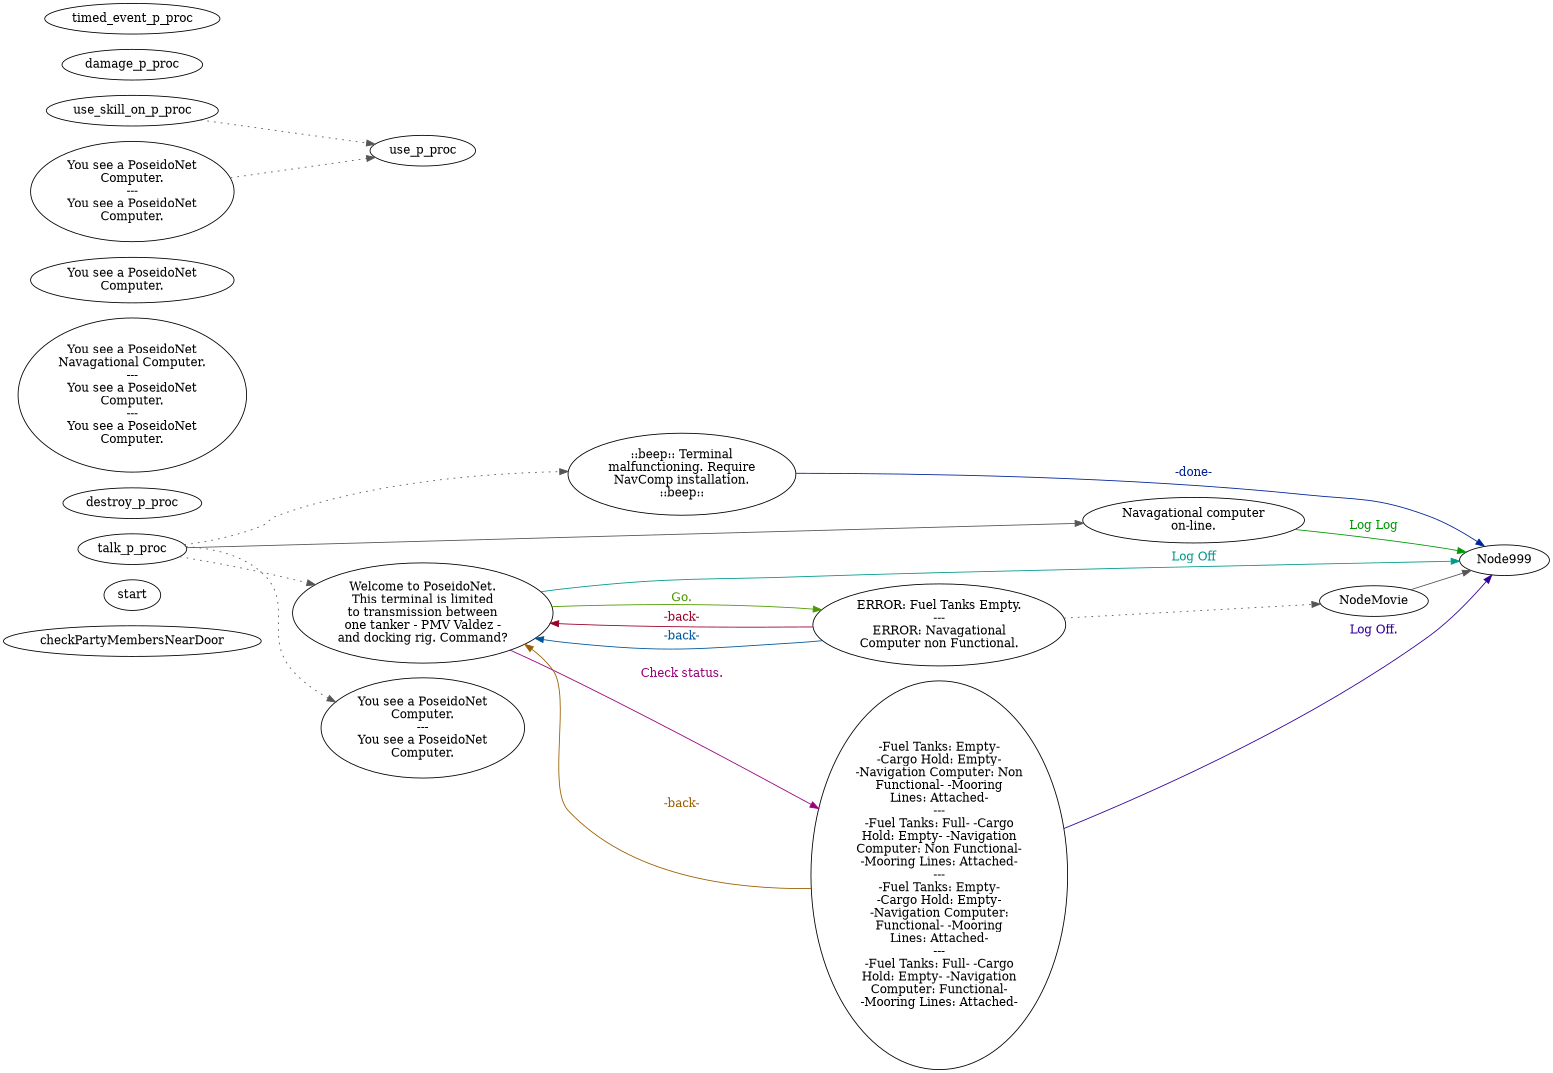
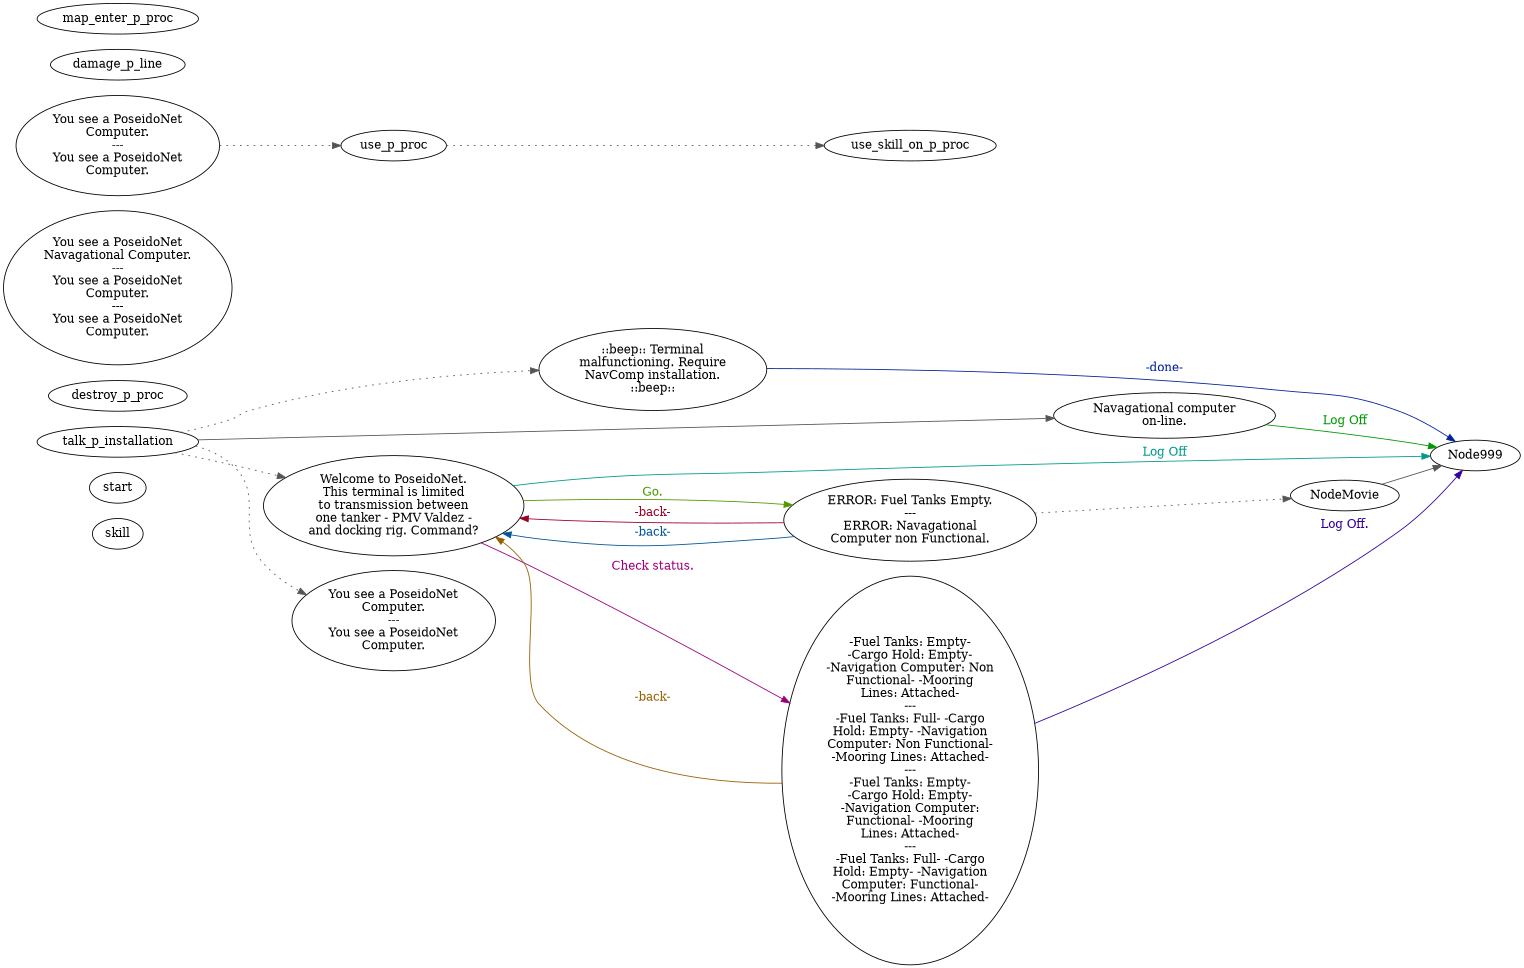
node "map_enter_p_proc": added
node "timed_event_p_proc": removed
node "damage_p_proc": label "damage_p_proc" -> "damage_p_line"
edge "use_skill_on_p_proc" -> "use_p_proc": reversed
node "You see a PoseidoNet Computer.": removed
edge "Navagational computer on-line." -> "Node999": label "Log Log" -> "Log Off"
node "talk_p_proc": label "talk_p_proc" -> "talk_p_installation"
node "checkPartyMembersNearDoor": label "checkPartyMembersNearDoor" -> "skill"
